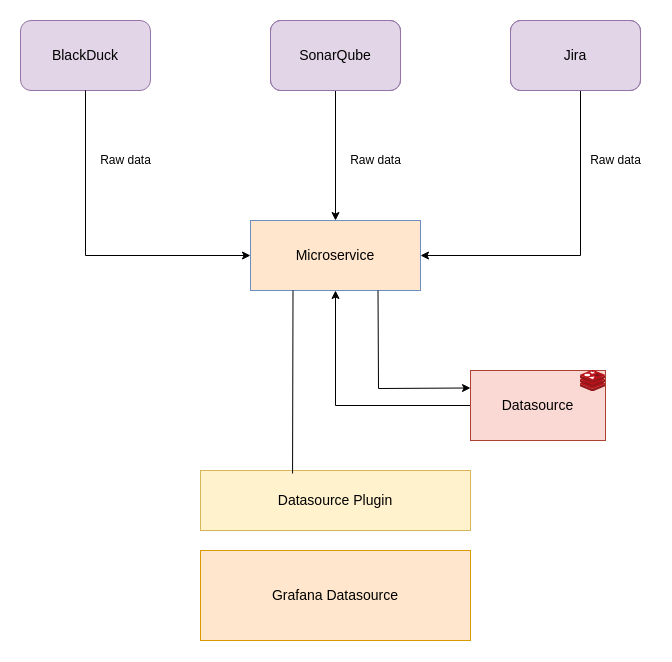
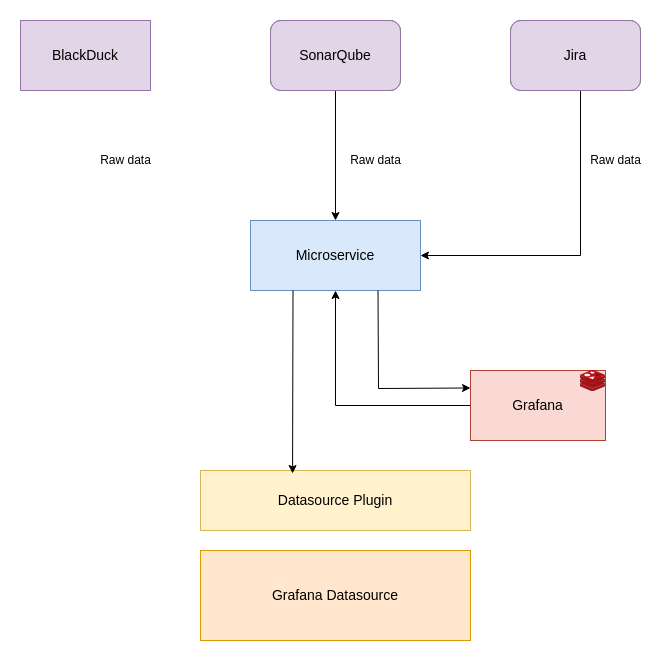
node "BlackDuck": shape rounded rectangle -> rectangle
edge "BlackDuck" -> "Microservice": removed
node "Microservice": fillcolor #ffe6cc -> #dae8fc
node "Datasource": label "Datasource" -> "Grafana"
edge "Microservice" -- "Datasource Plugin": arrowhead none -> classic
